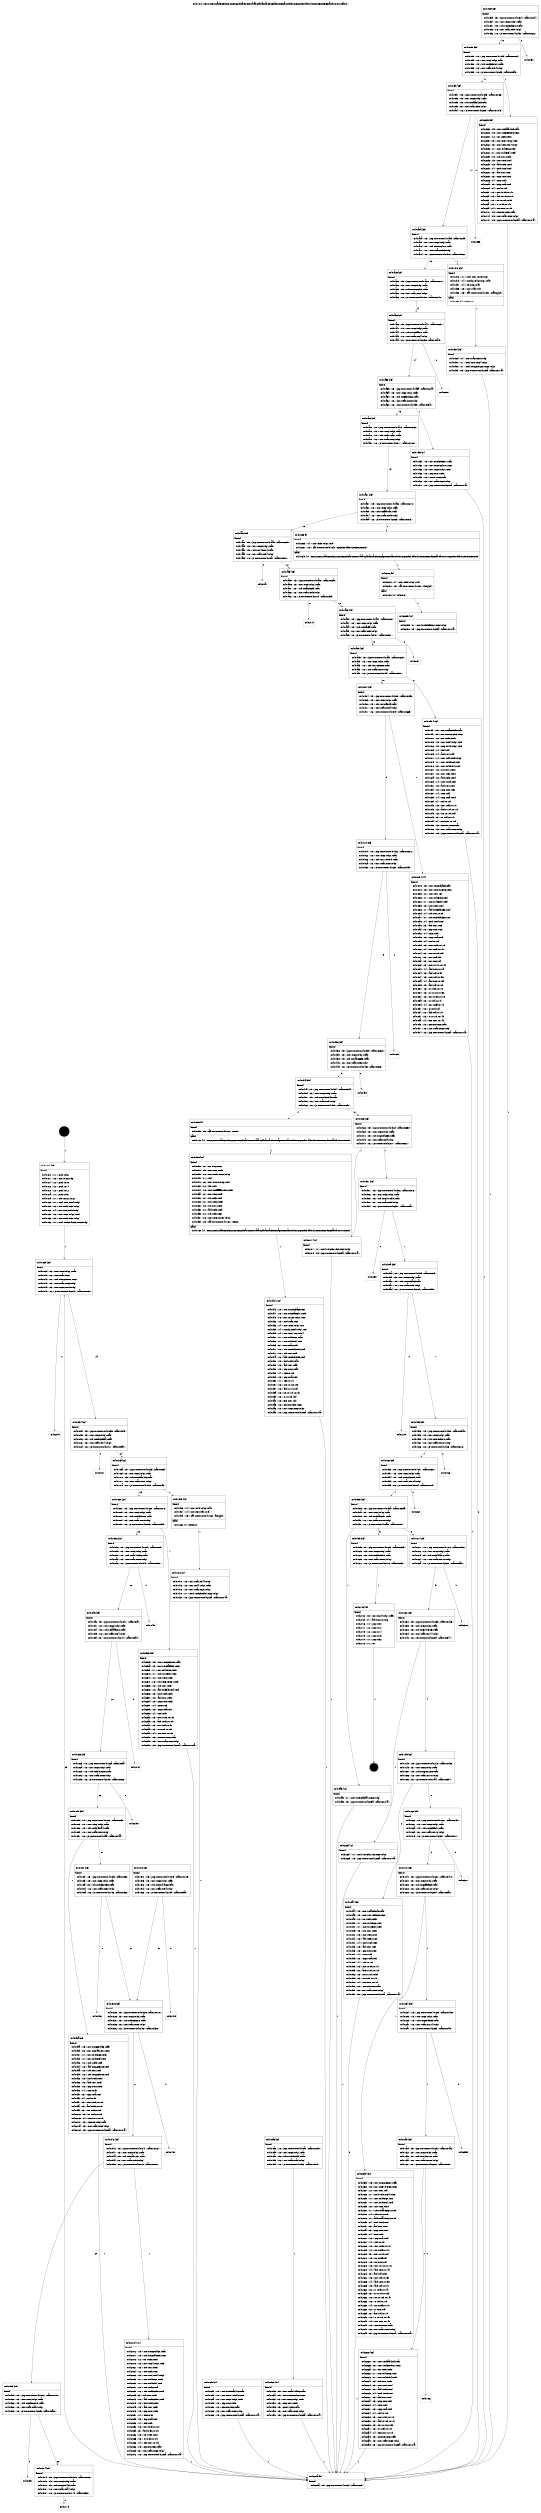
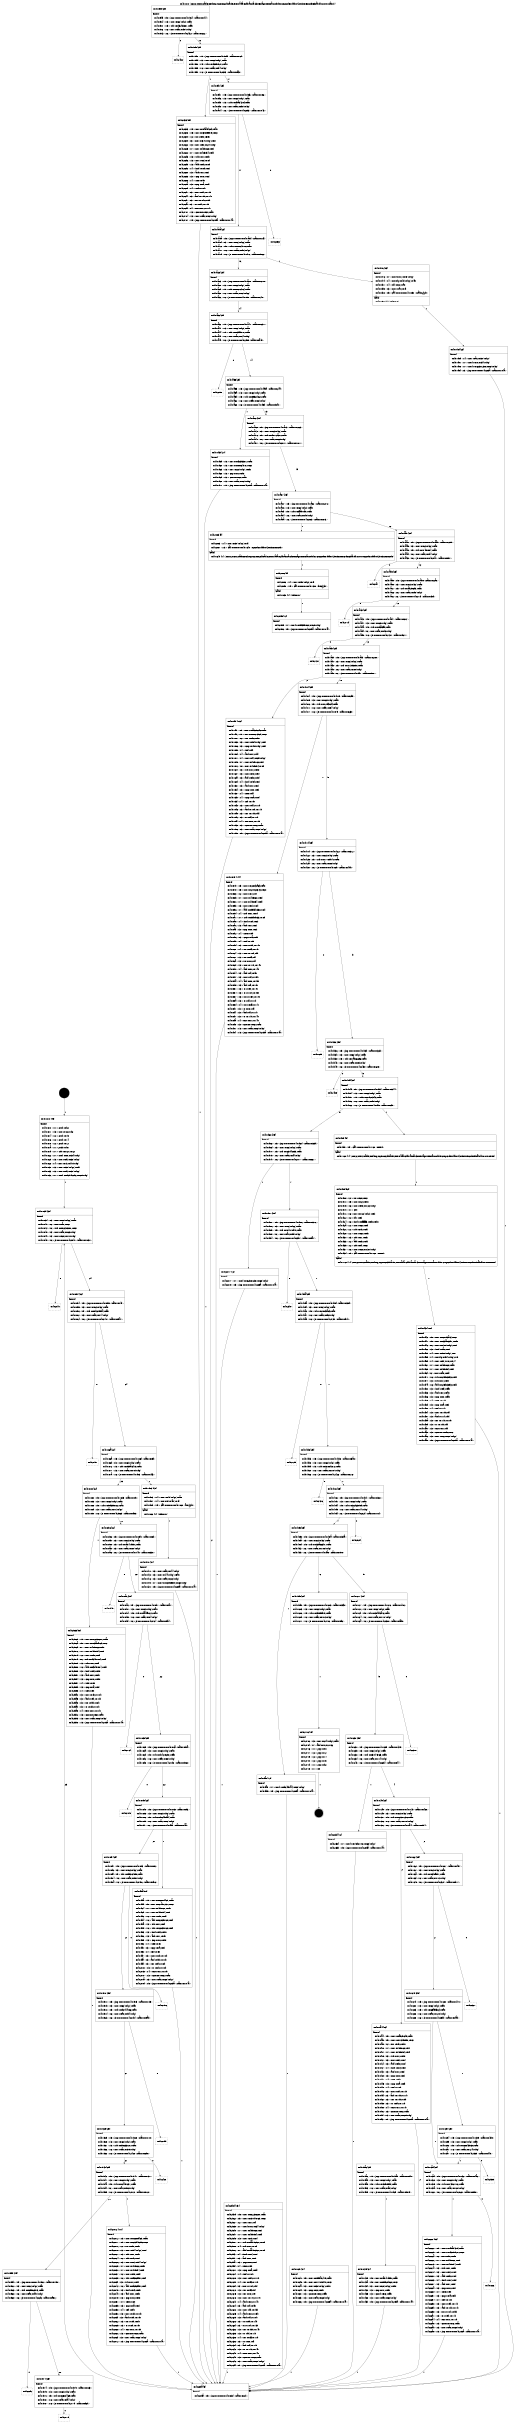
edge "0x4018f7 [25]" -> "0x401929 [25]": now "0x4018f7 [25]" -> "0x401910 [25]"
edge "0x401c7b [25]" -> "0x4025bd [151]": now "0x401c7b [25]" -> "0x401cad [25]"
